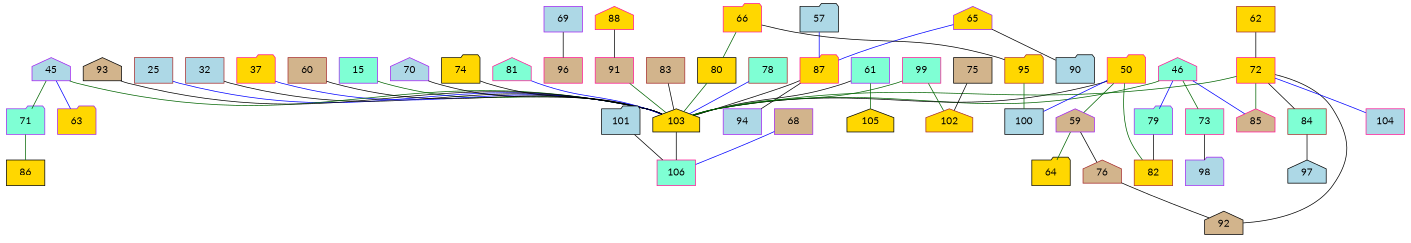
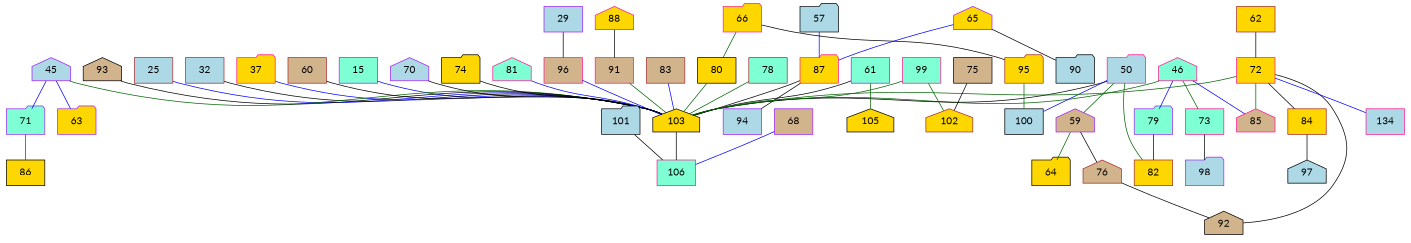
node "69": label "69" -> "29"
node "50": fillcolor gold -> lightblue
edge "45" -- "71": color darkgreen -> blue
edge "83" -- "103": color black -> blue
edge "15" -- "103": color darkgreen -> blue
edge "96" -- "103": added
edge "78" -- "103": color blue -> darkgreen
node "84": fillcolor aquamarine -> gold
node "104": label "104" -> "134"
